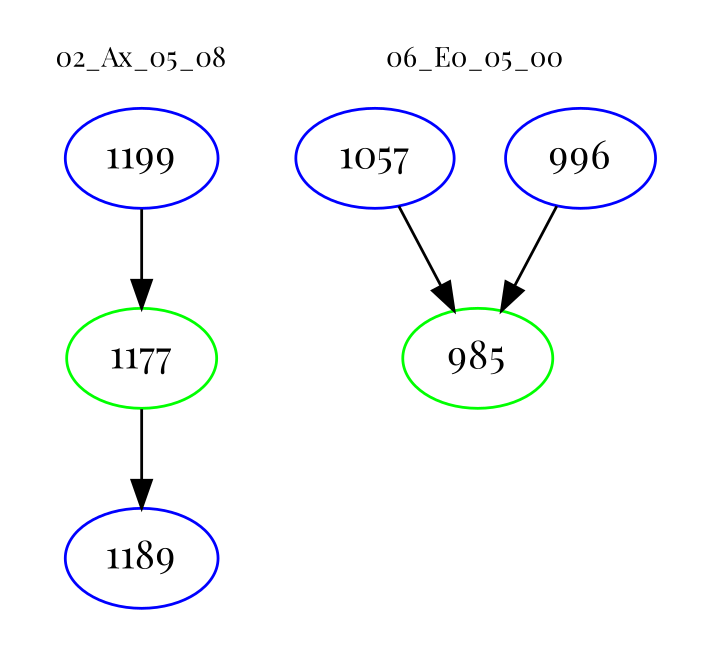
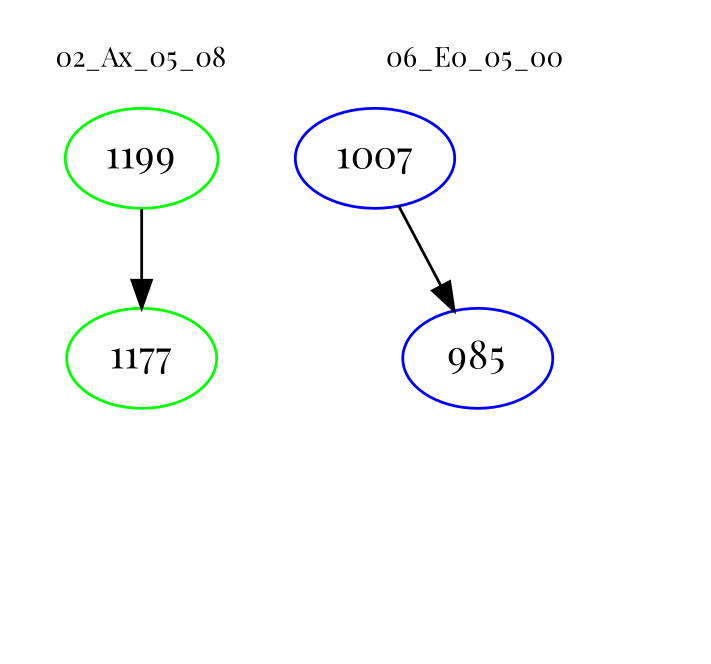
node "1199": color blue -> green
node "1057": label "1057" -> "1007"
node "996": removed
node "985": color green -> blue
node "1189": removed
